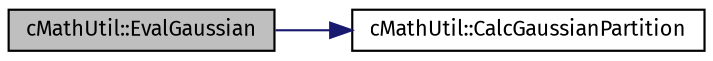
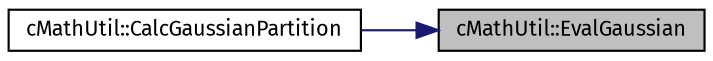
edge "cMathUtil::EvalGaussian" -> "cMathUtil::CalcGaussianPartition": reversed
